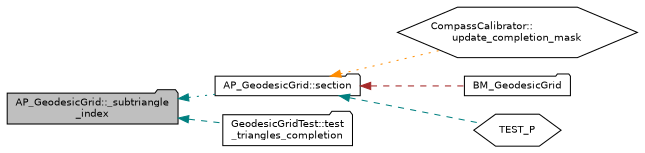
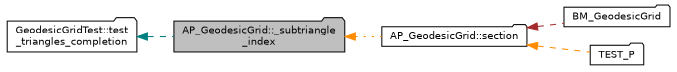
node "CompassCalibrator:: update_completion_mask": removed
edge "AP_GeodesicGrid::section" -> "AP_GeodesicGrid::_subtriangle _index": color teal -> darkorange
edge "TEST_P" -> "AP_GeodesicGrid::section": color teal -> darkorange
edge "GeodesicGridTest::test _triangles_completion" -> "AP_GeodesicGrid::_subtriangle _index": reversed
node "TEST_P": shape hexagon -> folder
